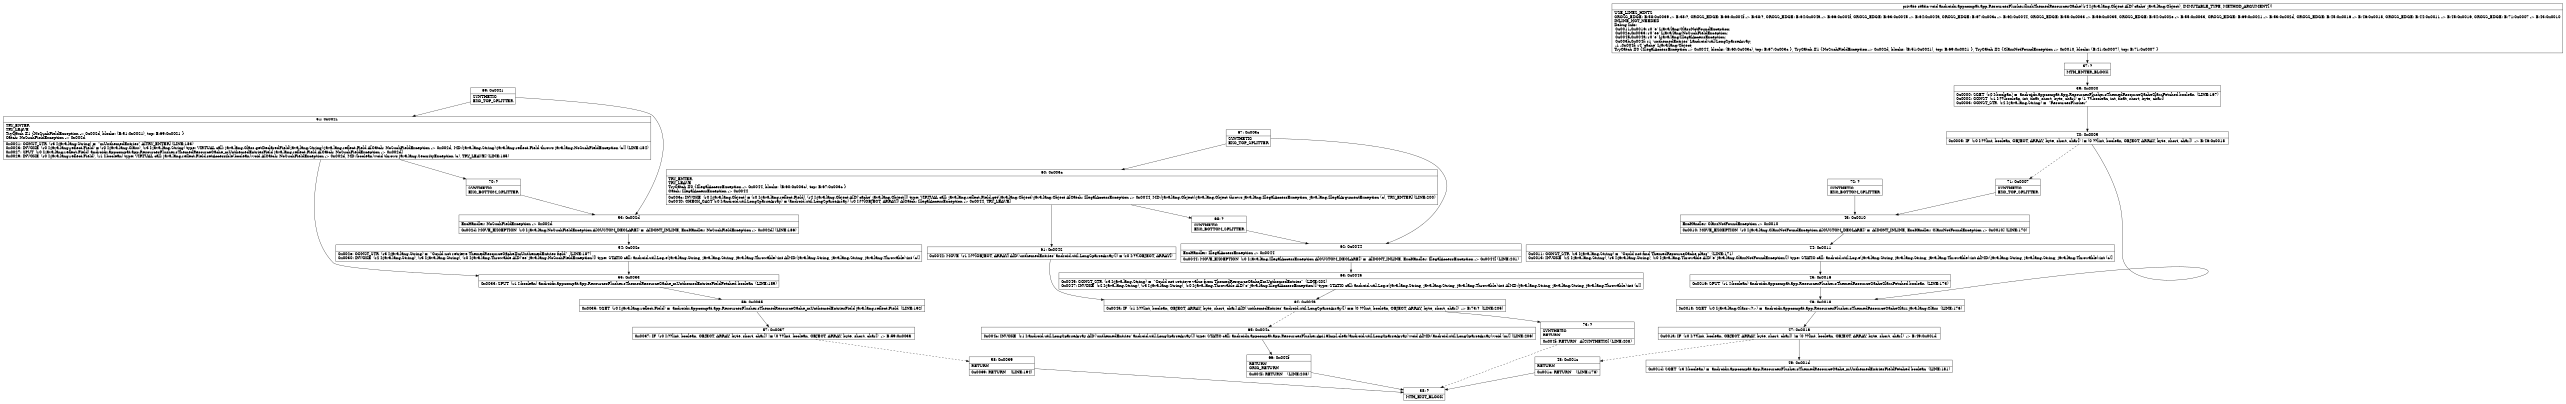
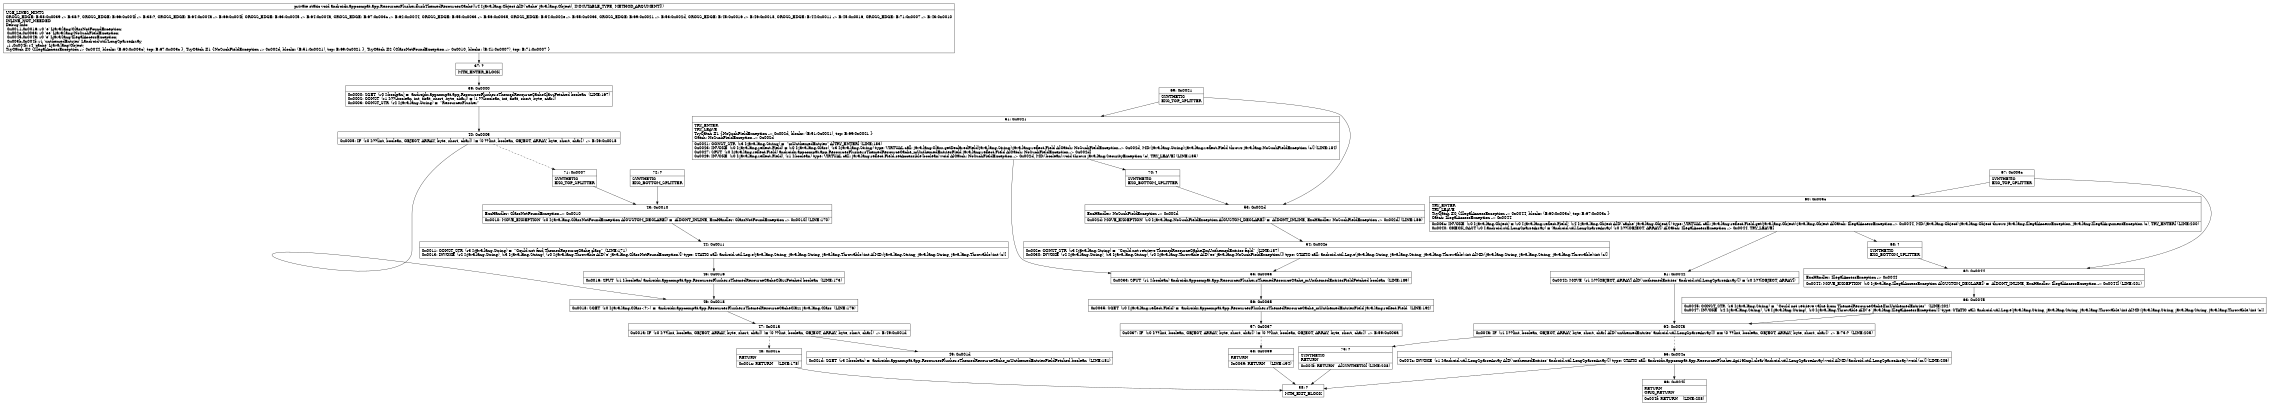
edge "73: ?" -> "38: ?": style dashed -> solid
edge "66: 0x004f" -> "38: ?": now "65: 0x004c" -> "38: ?"
